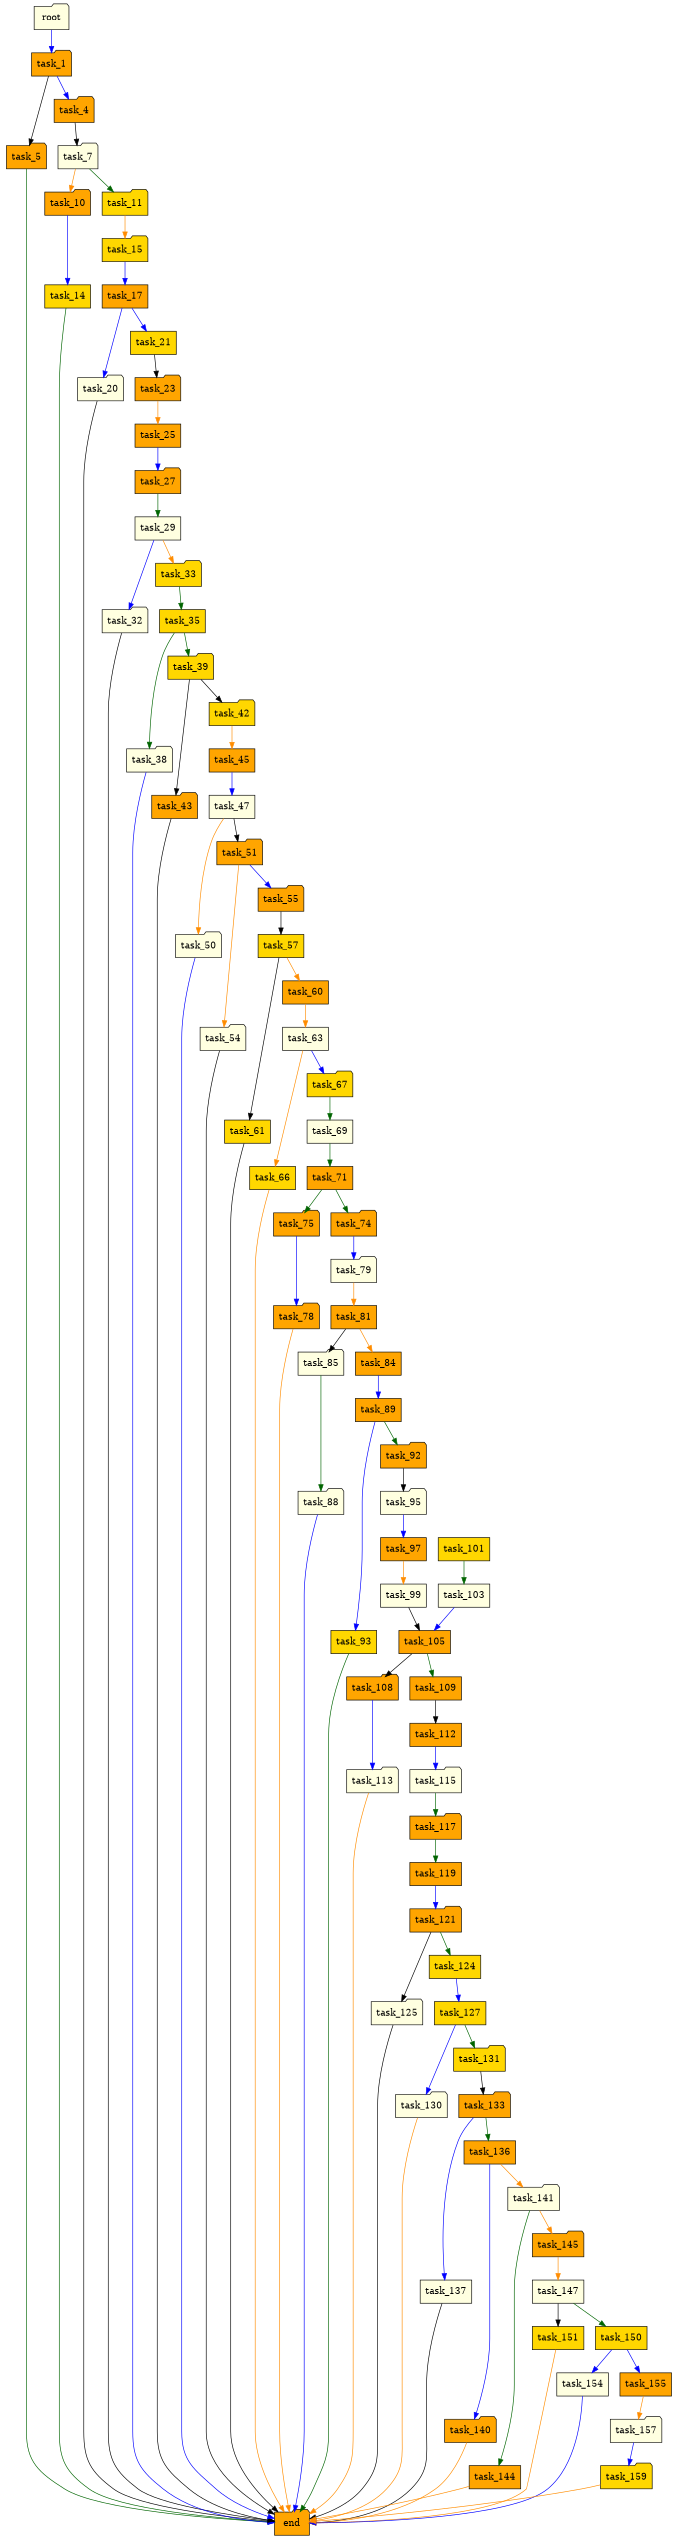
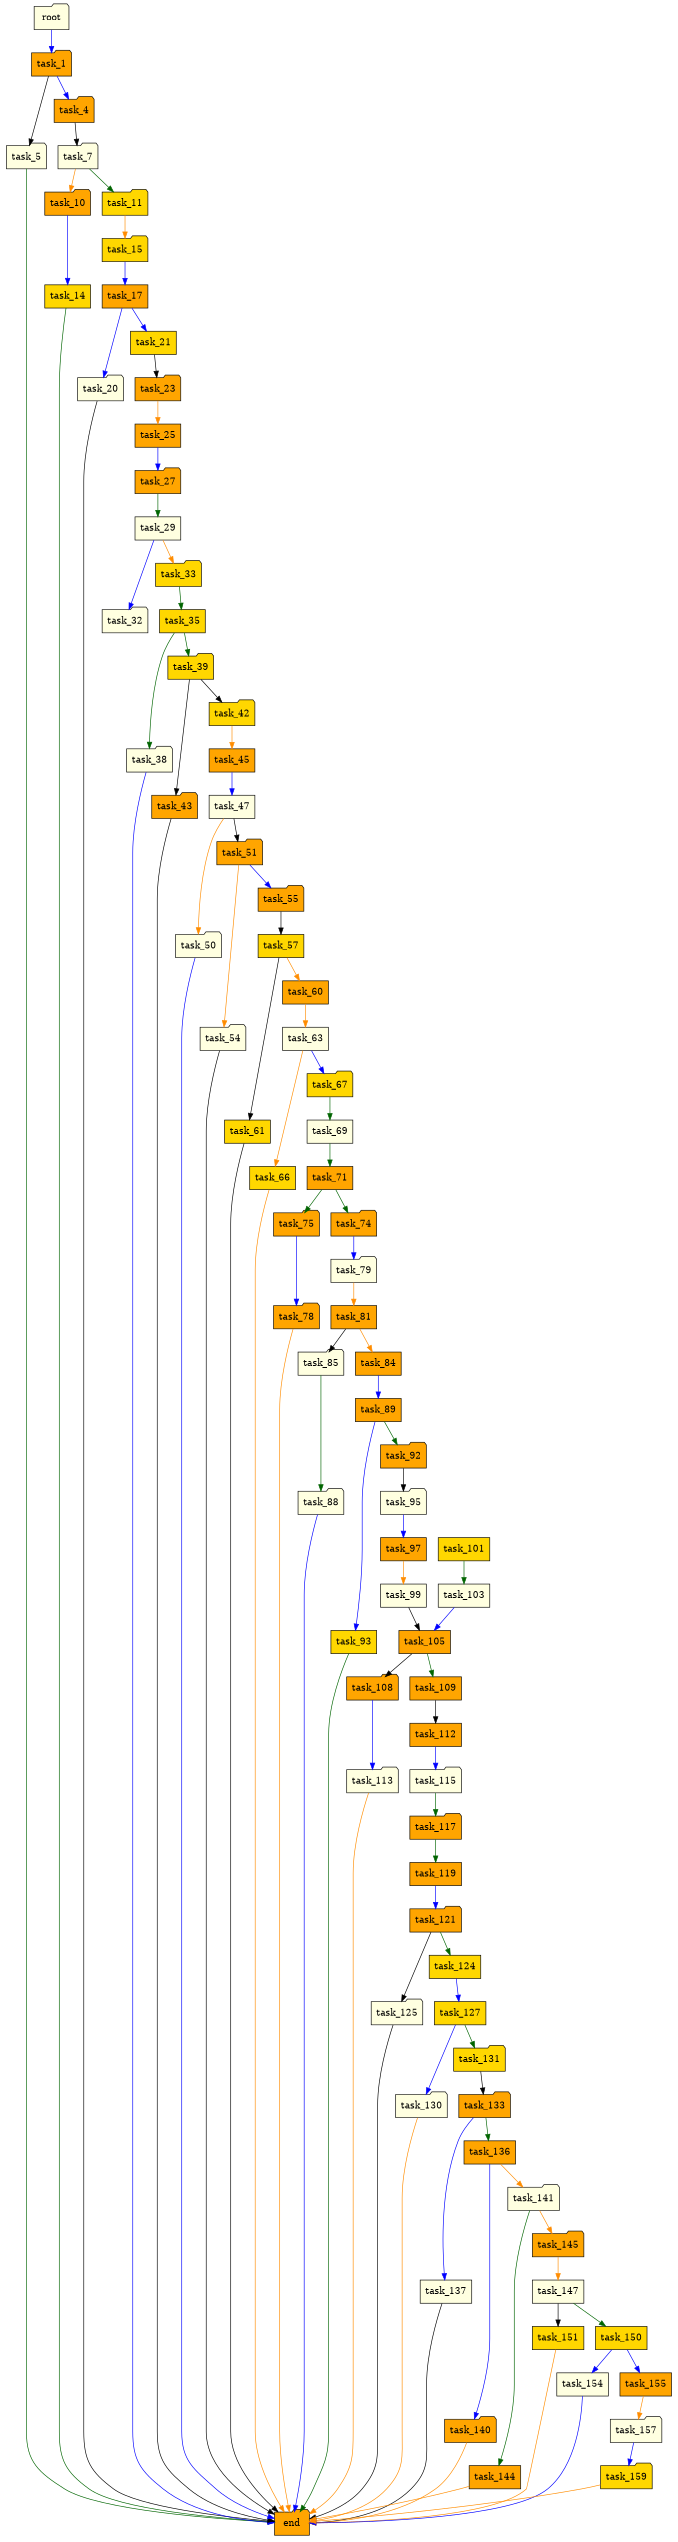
node "task_5": fillcolor orange -> lightyellow
edge "task_32" -> "end": removed
